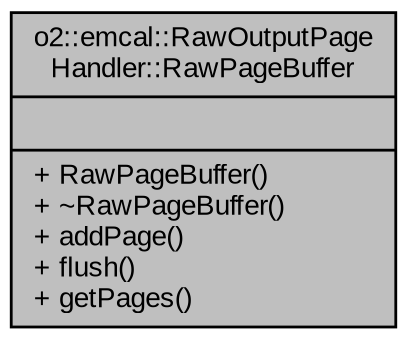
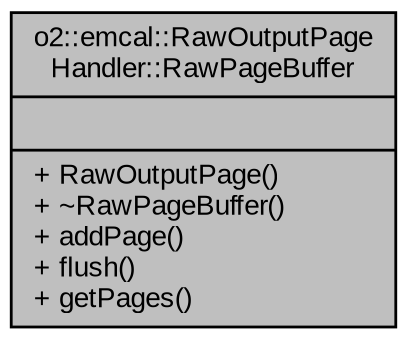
node "o2::emcal::RawOutputPage": text "+ RawPageBuffer()" -> "+ RawOutputPage()"
